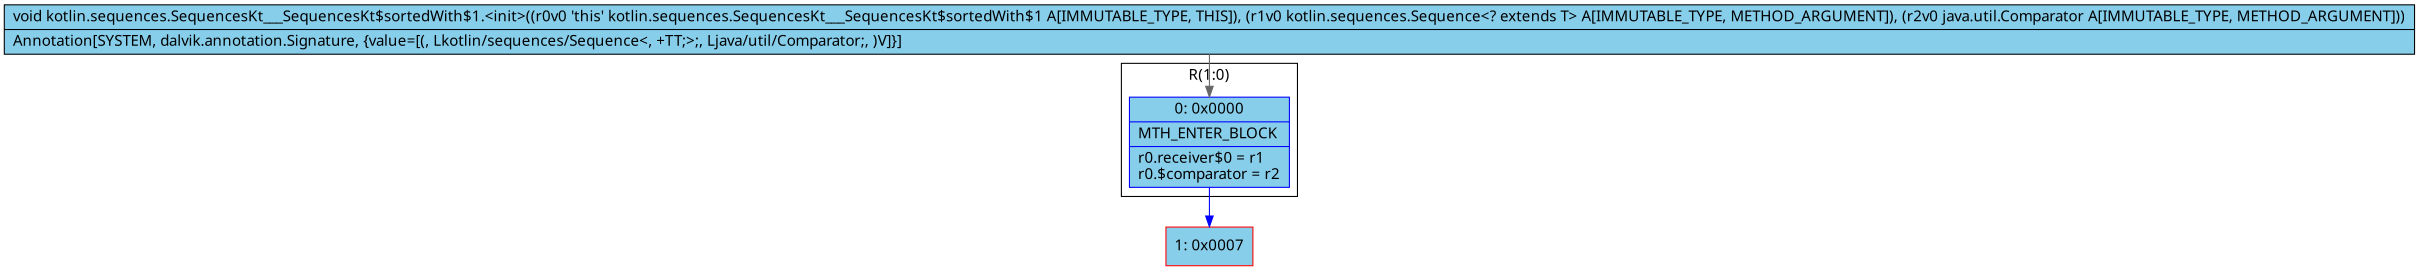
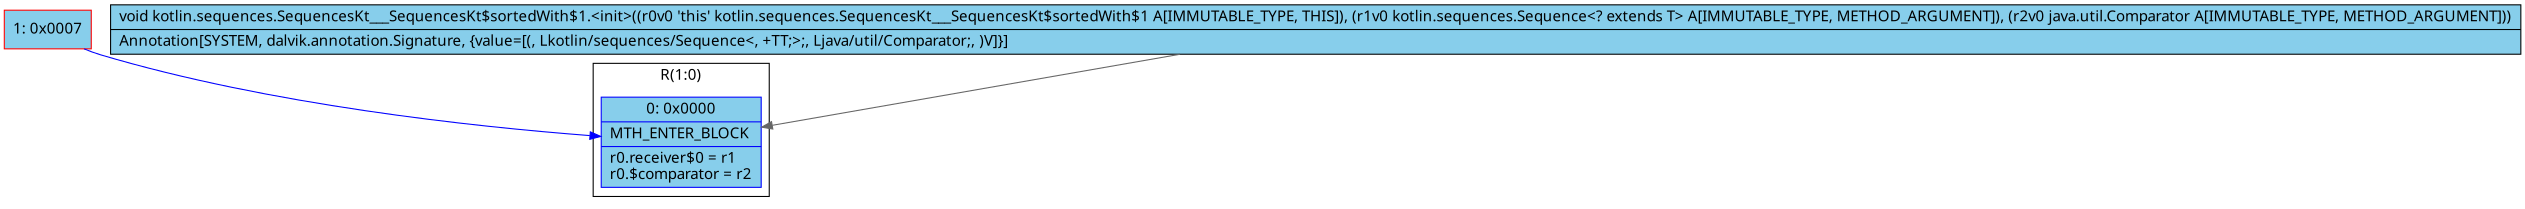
edge "0: 0x0000" -> "1: 0x0007": reversed
